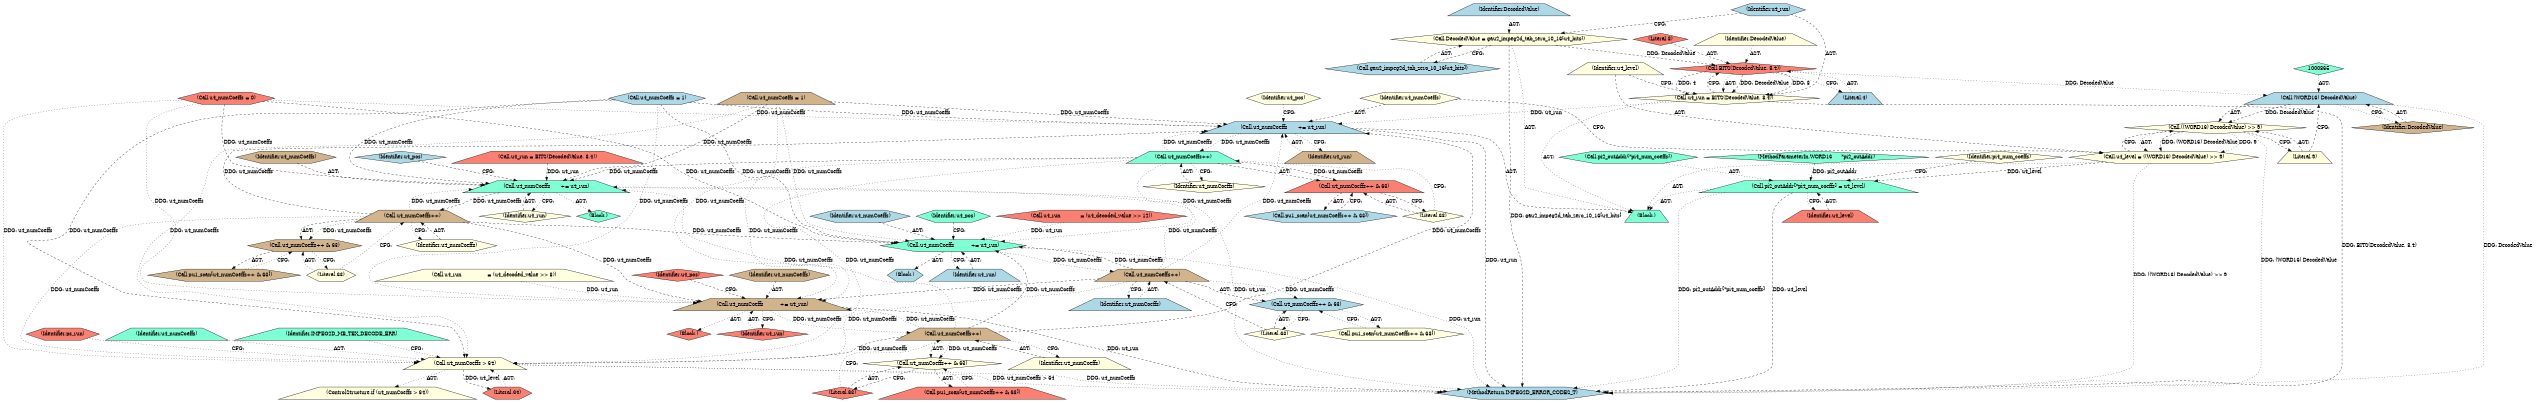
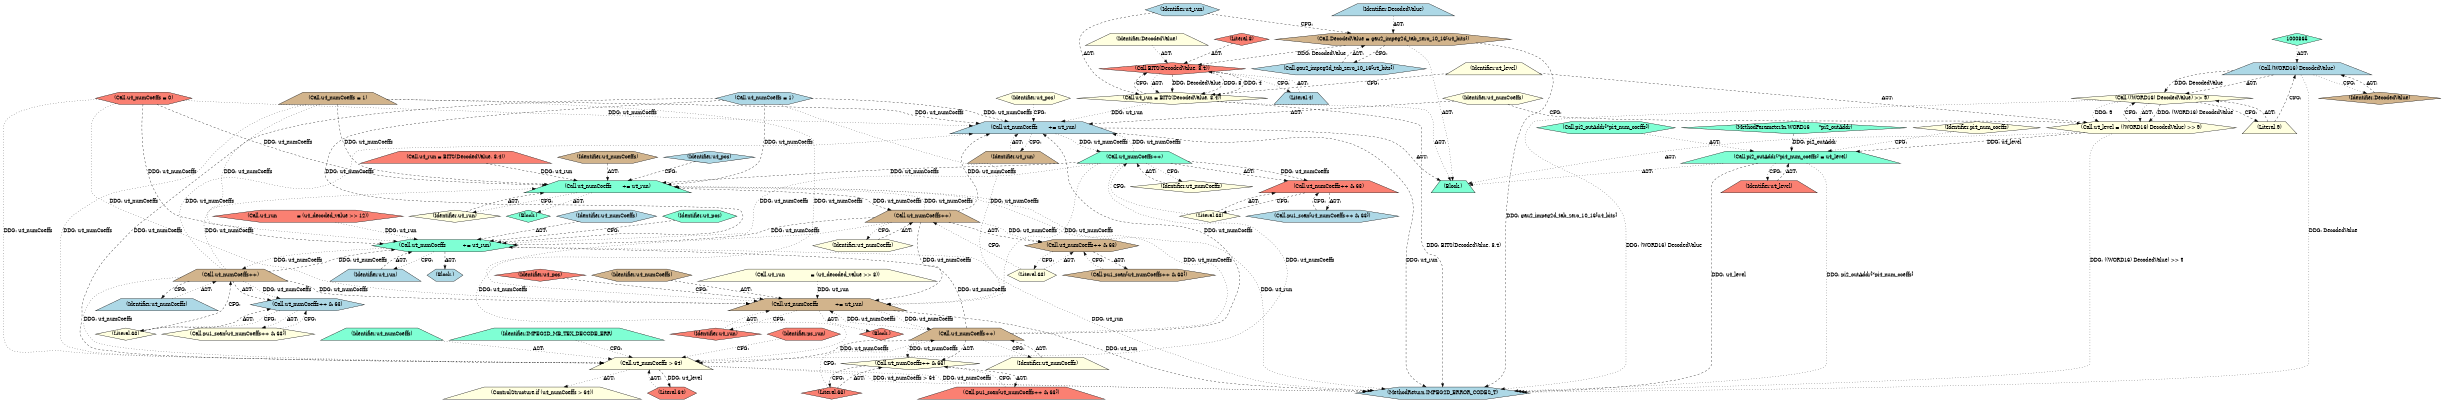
node "(Call,DecodedValue = gau2_impeg2d_tab_zero_10_16[u4_bits])": fillcolor lightyellow -> tan
edge "(Call,BITS(DecodedValue, 8,4))" -> "(Call,(WORD16) DecodedValue)": removed, label "DDG: DecodedValue"
edge "(Identifier,pi4_num_coeffs)" -> "(Call,pi2_outAddr[*pi4_num_coeffs] = u4_level)": style dashed -> dotted
